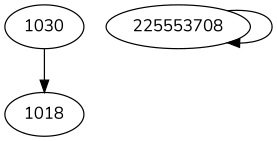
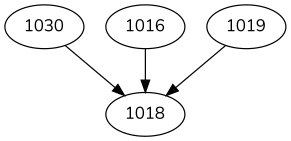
node "1016": added
node "225553708": removed
node "1019": added
